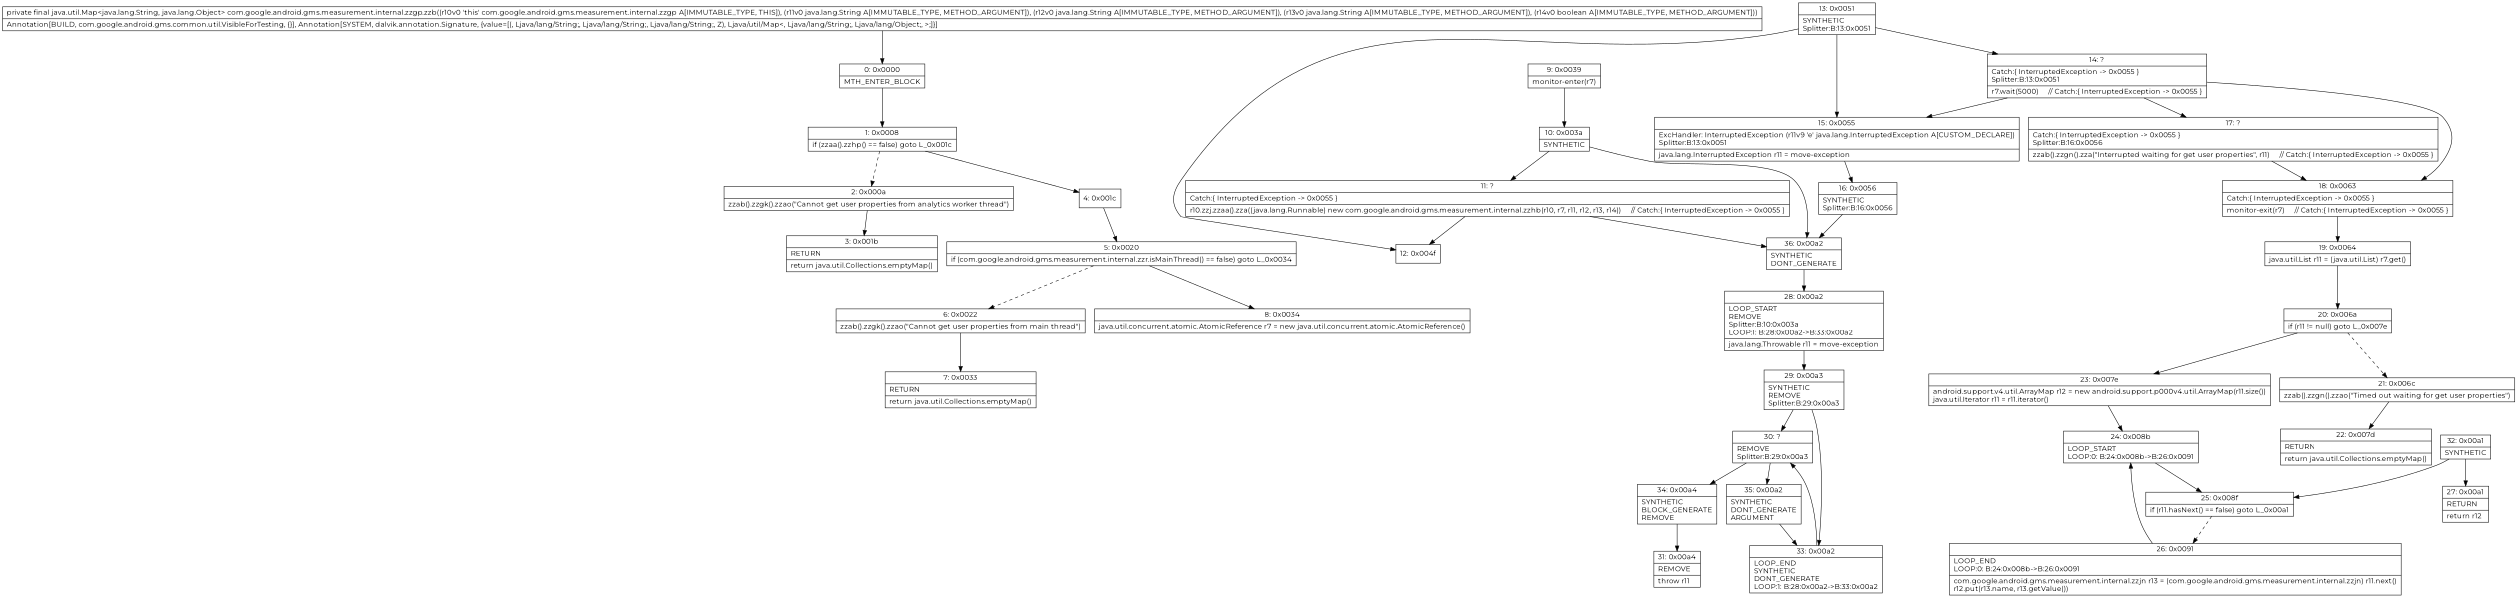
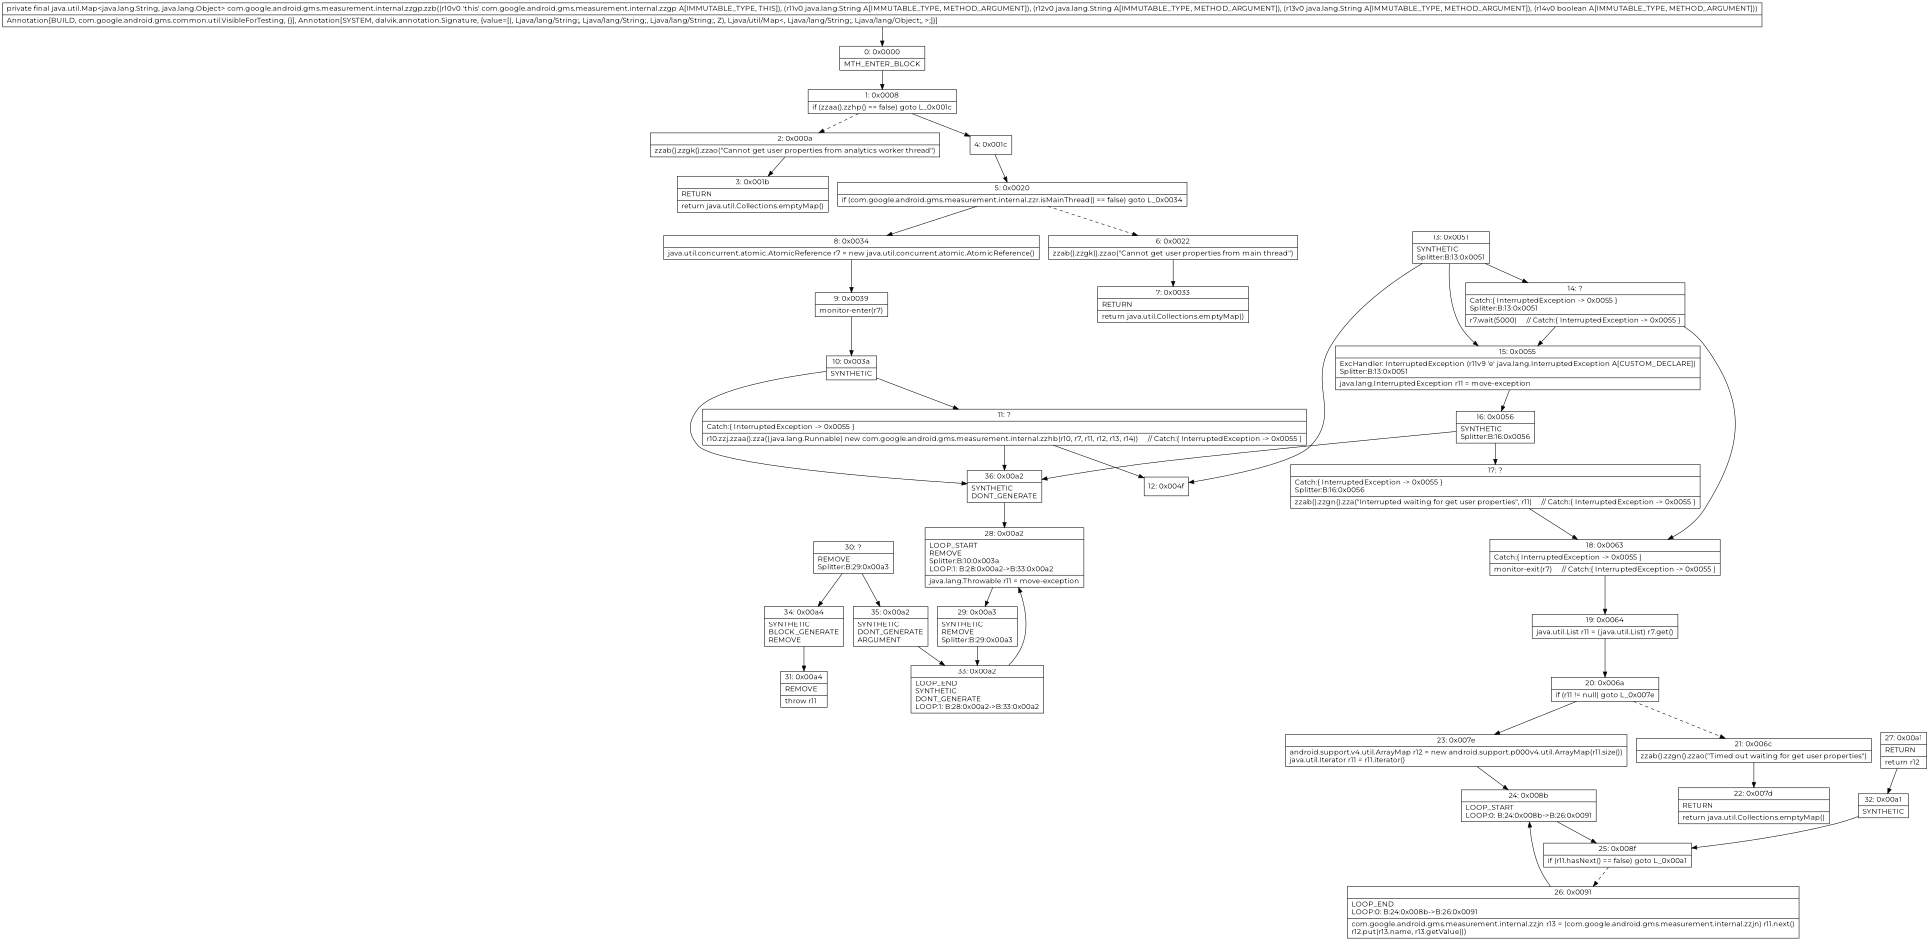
edge "14: ?" -> "17: ?": now "16: 0x0056" -> "17: ?"
edge "8: 0x0034" -> "9: 0x0039": added
edge "29: 0x00a3" -> "30: ?": removed
edge "32: 0x00a1" -> "27: 0x00a1": reversed
edge "33: 0x00a2" -> "30: ?": now "33: 0x00a2" -> "28: 0x00a2"
